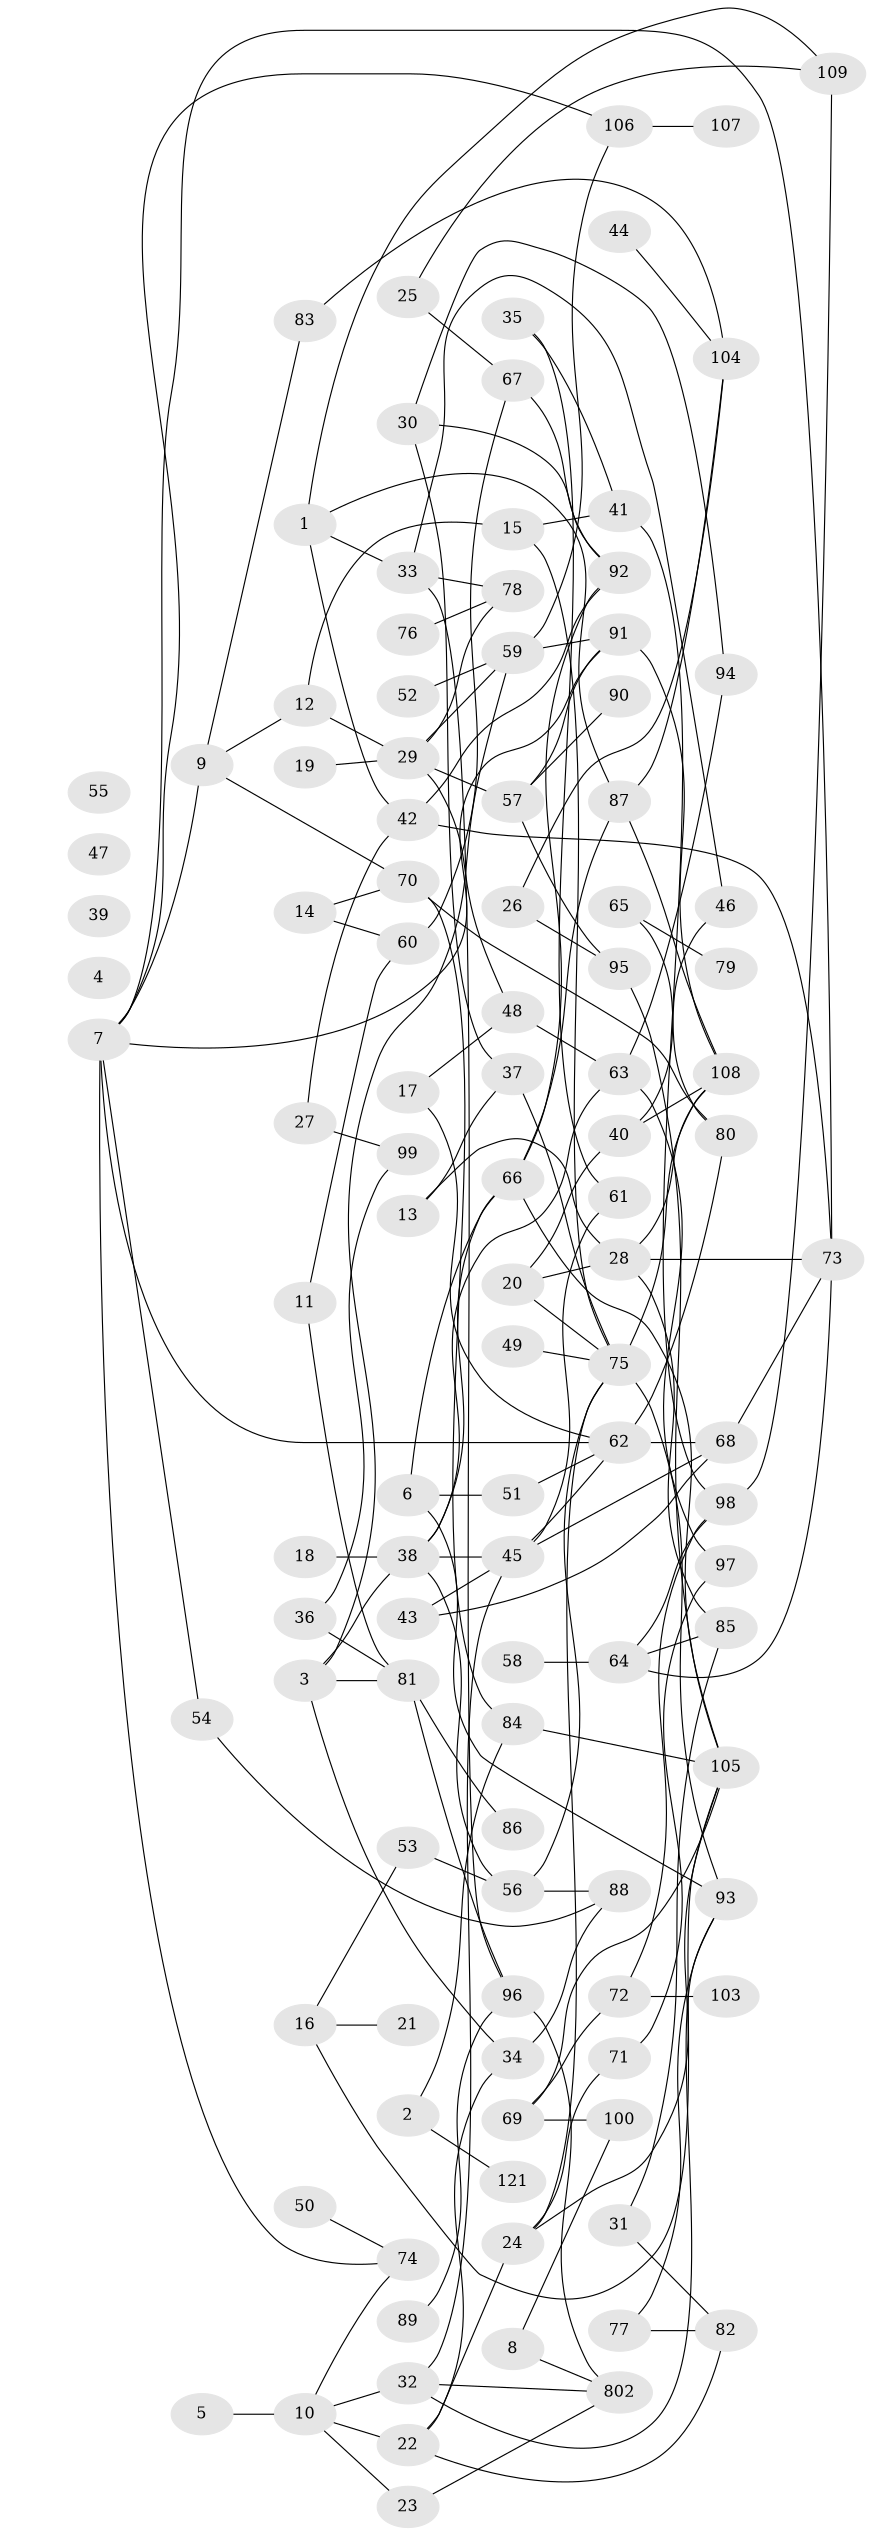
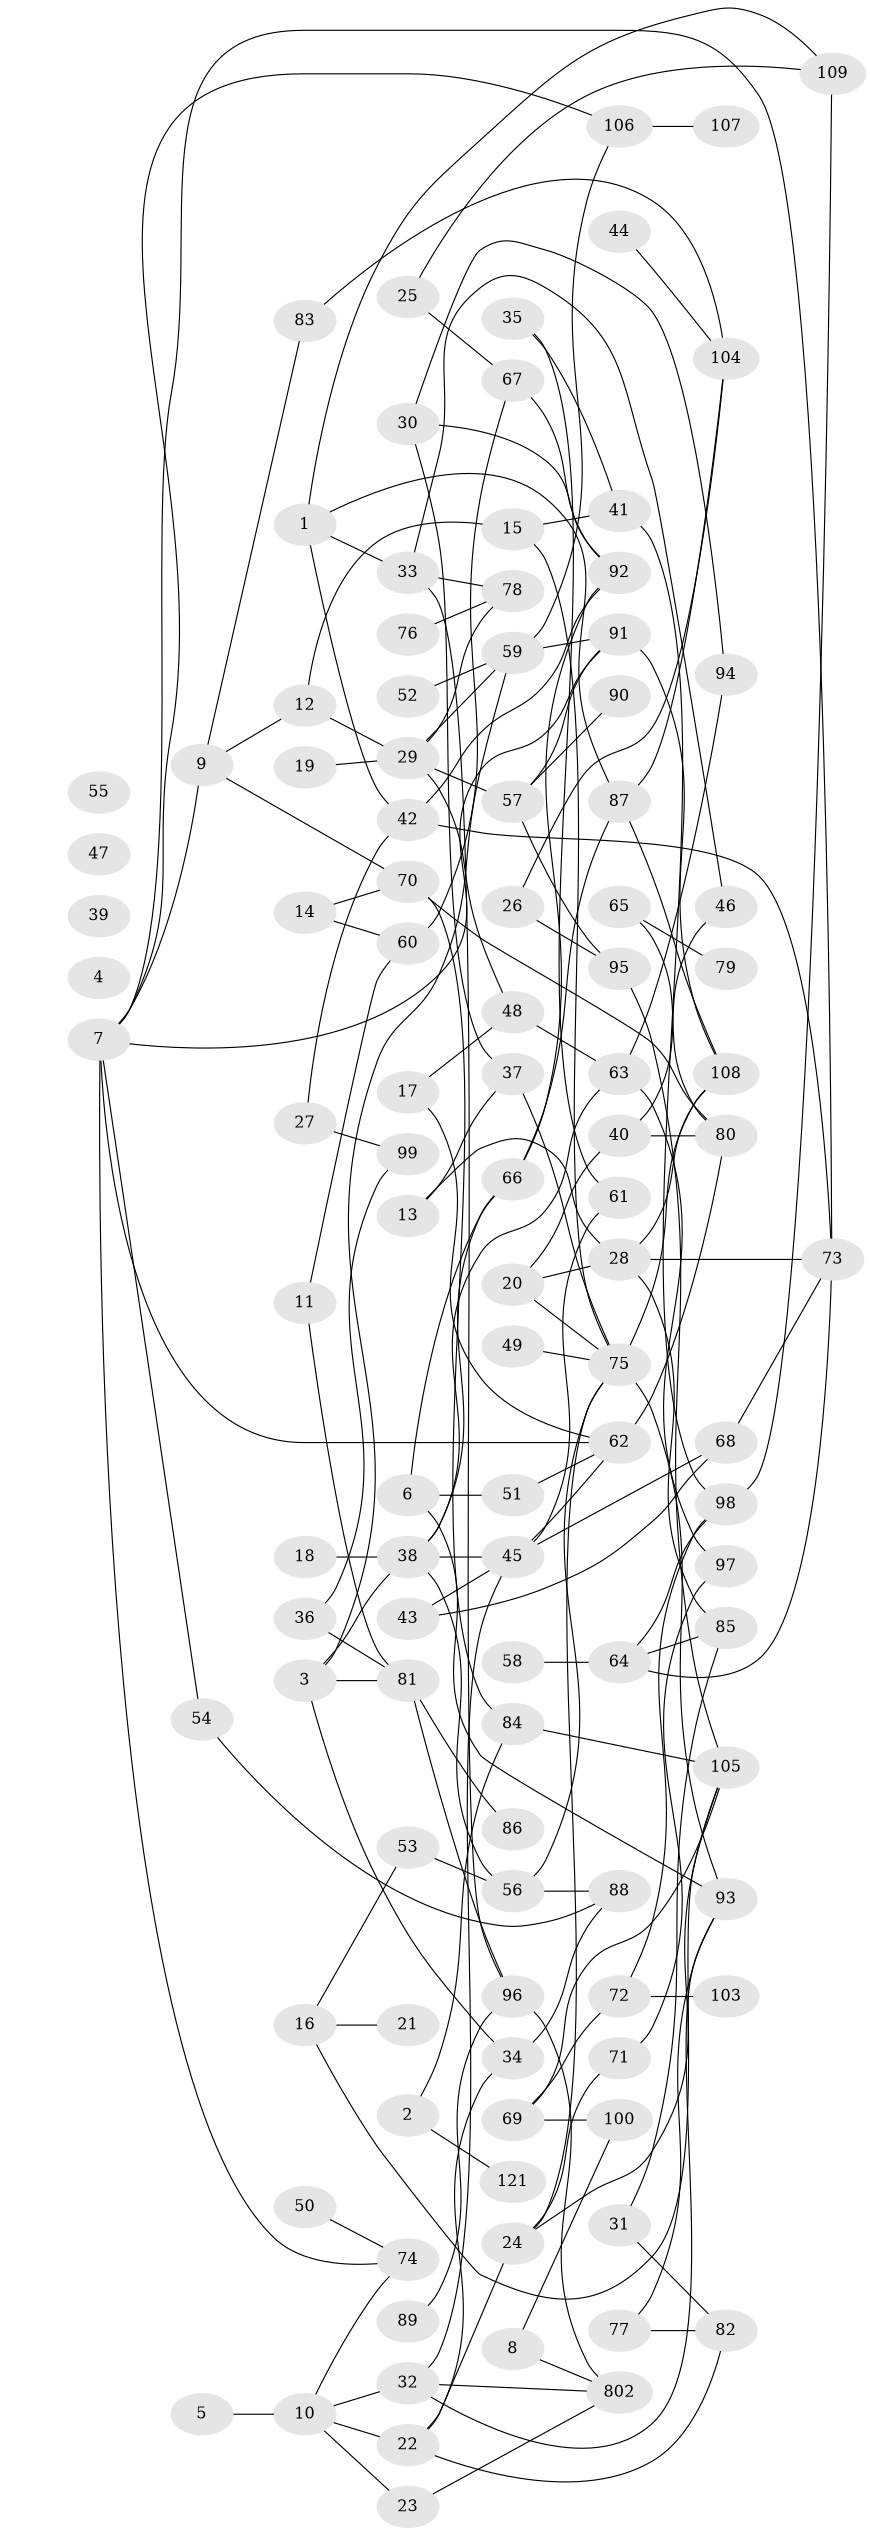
edge "108" -- "40": now "80" -- "40"
edge "66" -- "105": removed
edge "62" -- "68": removed
